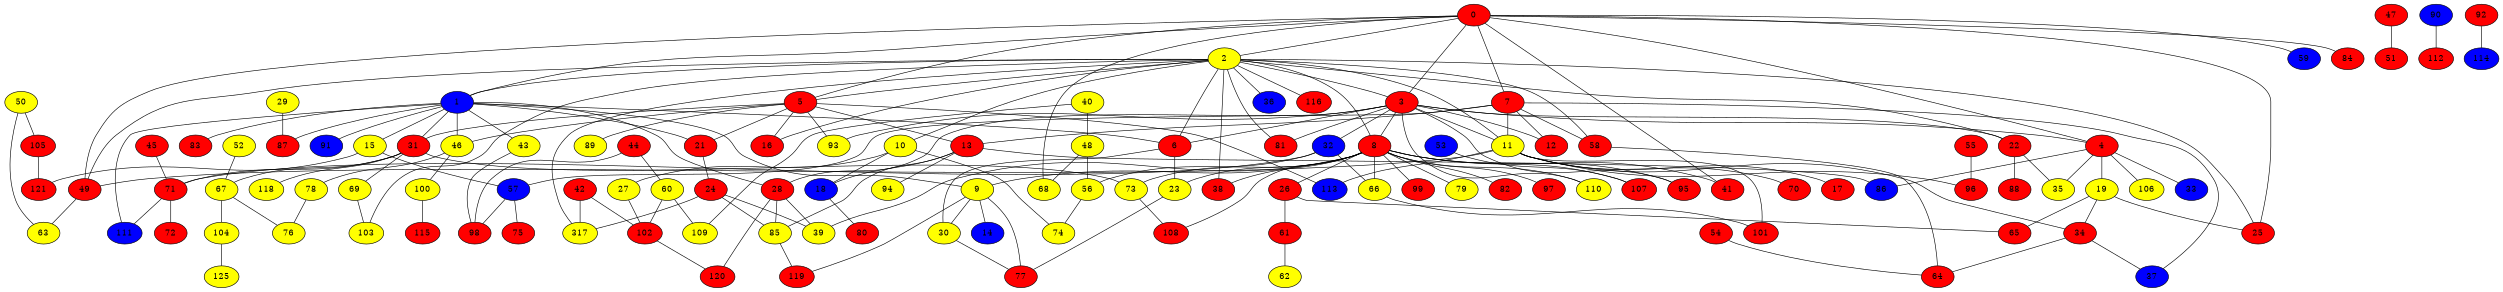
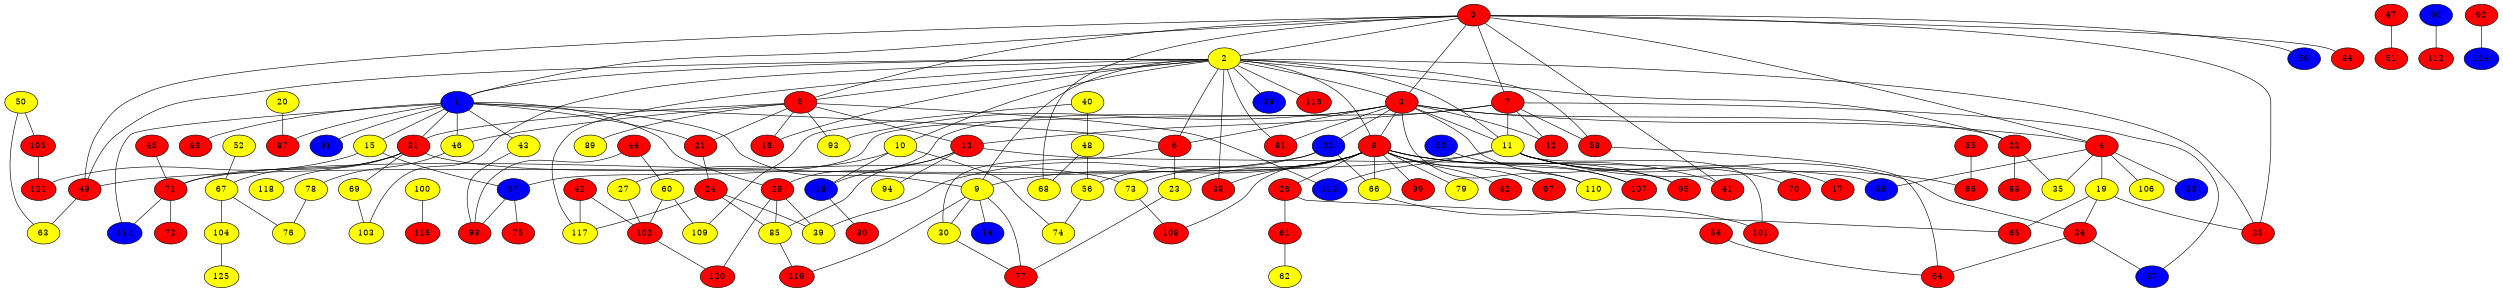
edge "2" -- "9": added
node "29": label "29" -> "20"
edge "46" -- "100": removed
node "317": label "317" -> "117"
